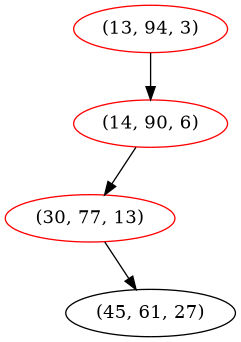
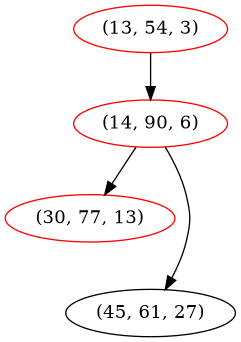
node "(13, 94, 3)": label "(13, 94, 3)" -> "(13, 54, 3)"
edge "(30, 77, 13)" -> "(45, 61, 27)": now "(14, 90, 6)" -> "(45, 61, 27)"
